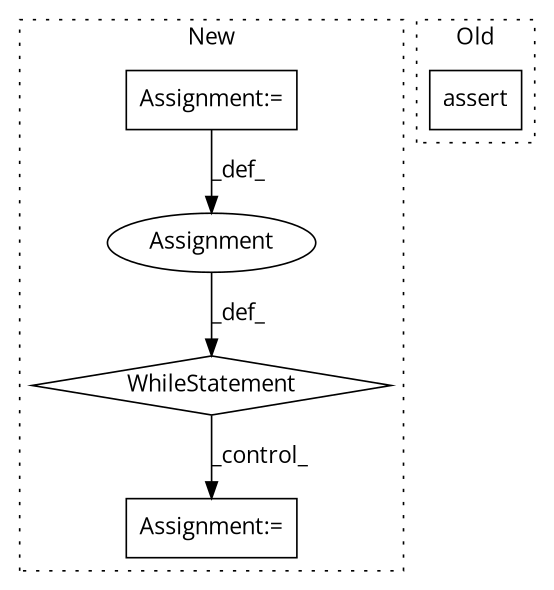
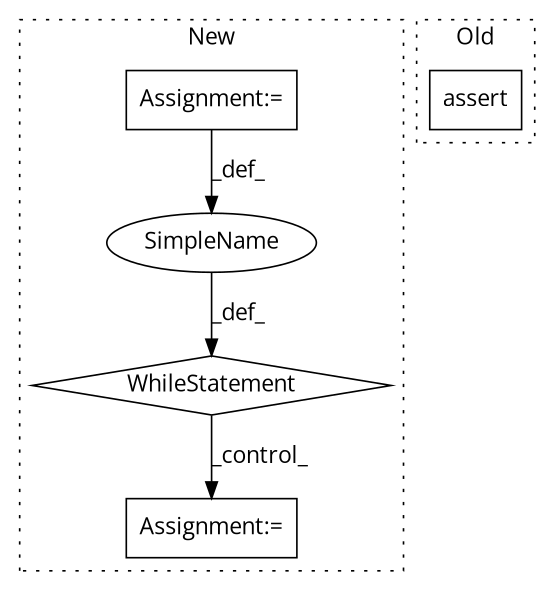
node "Assignment": label "Assignment" -> "SimpleName"
